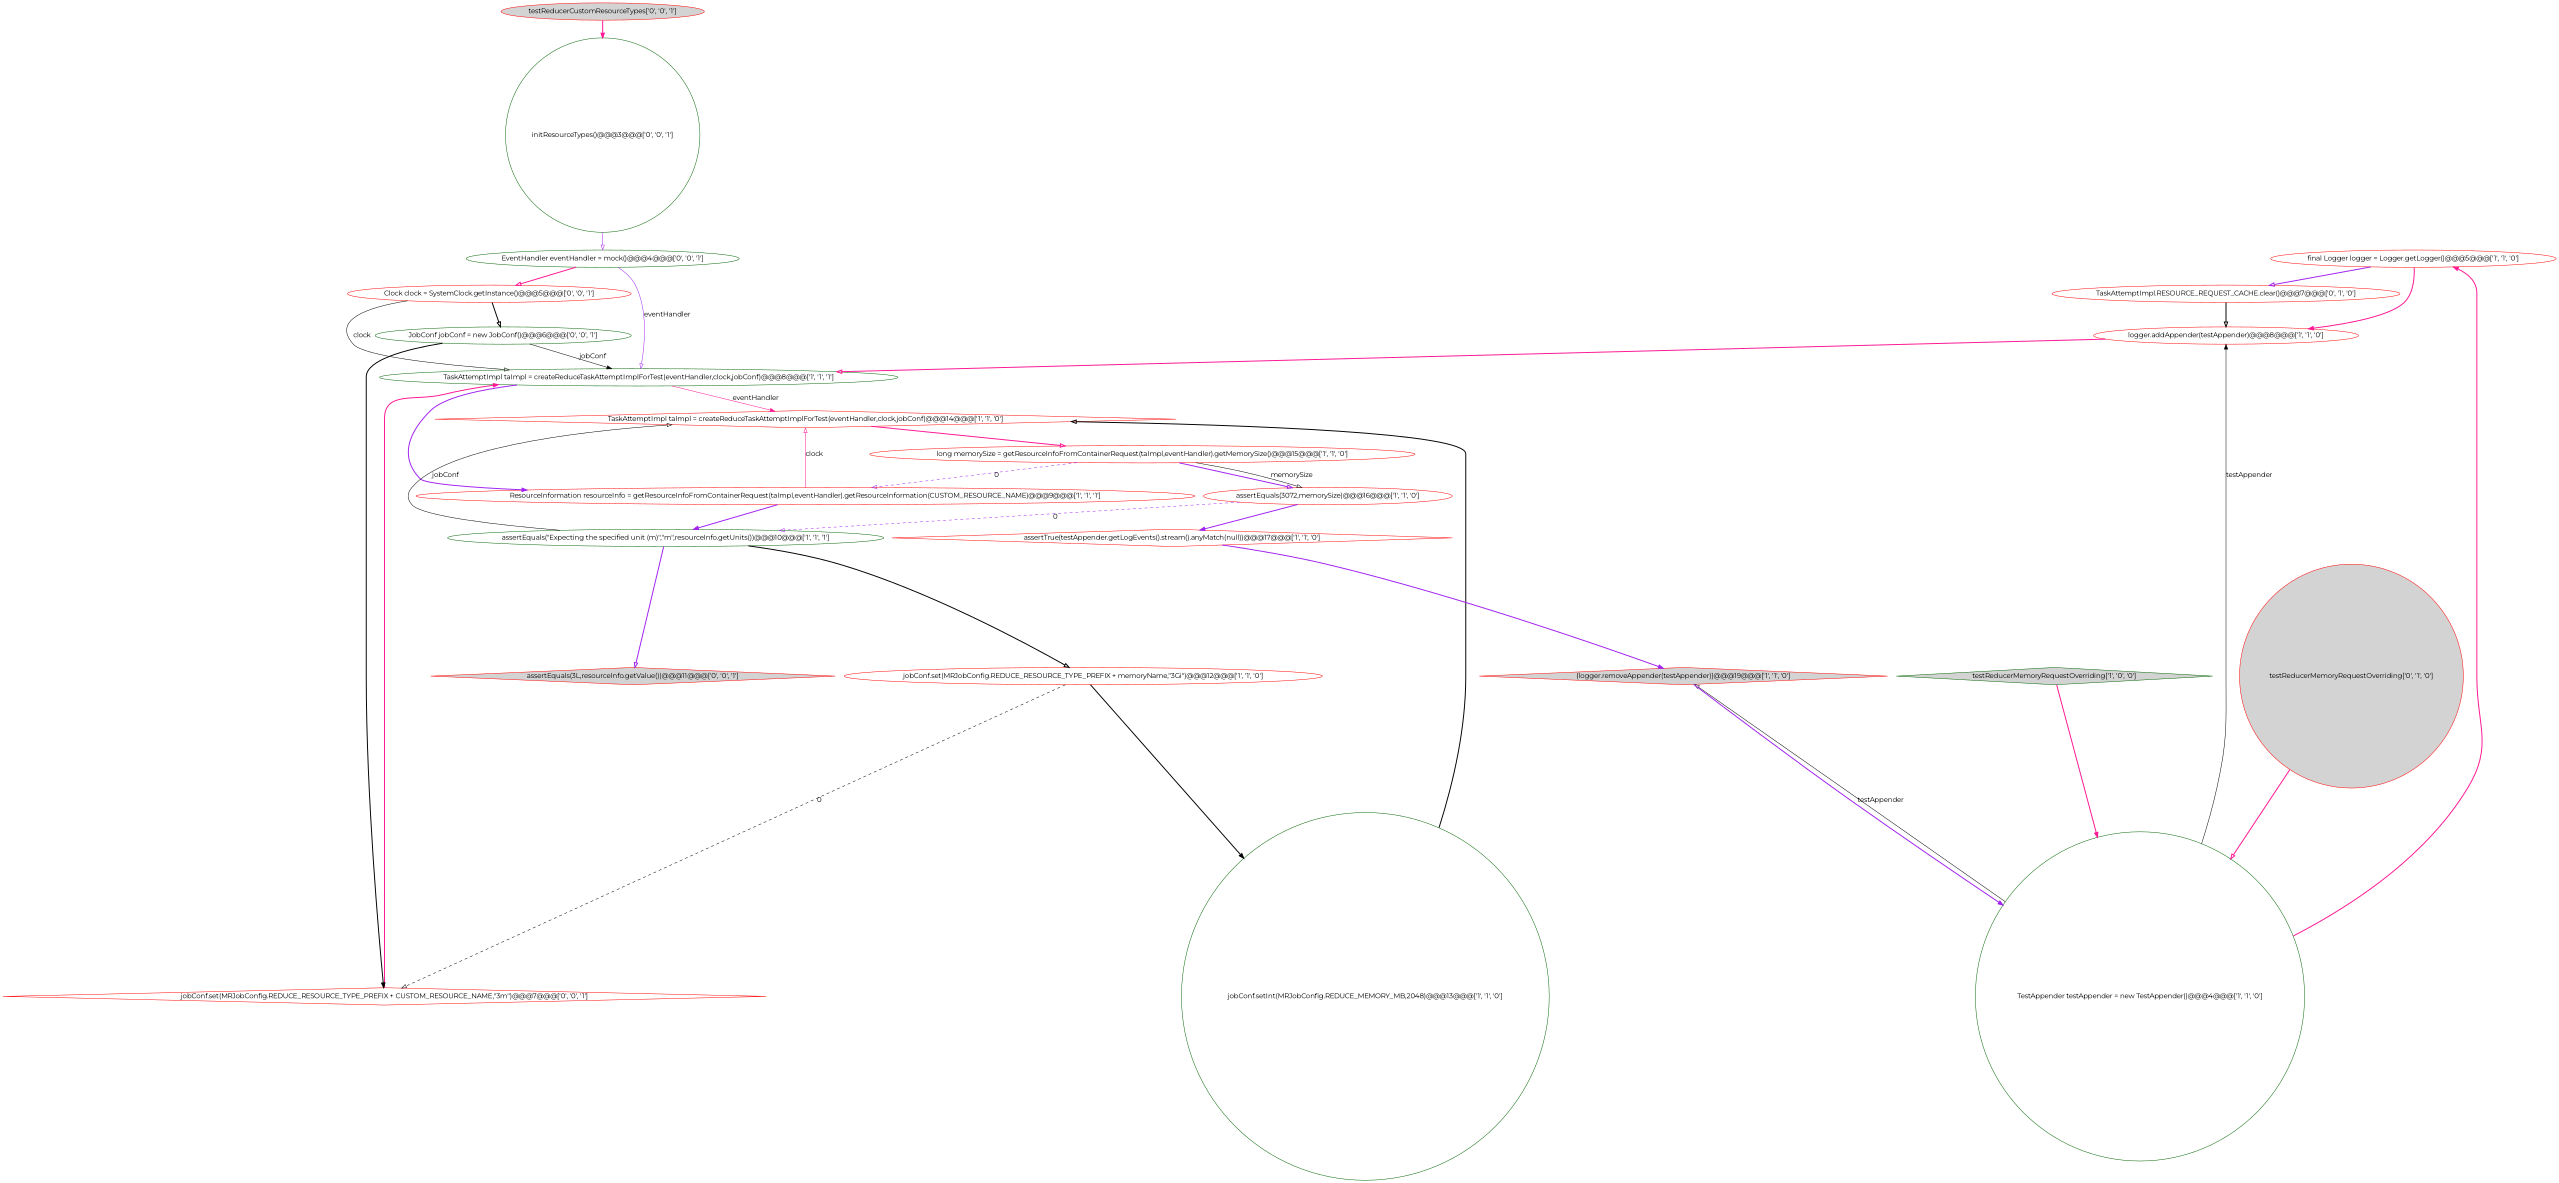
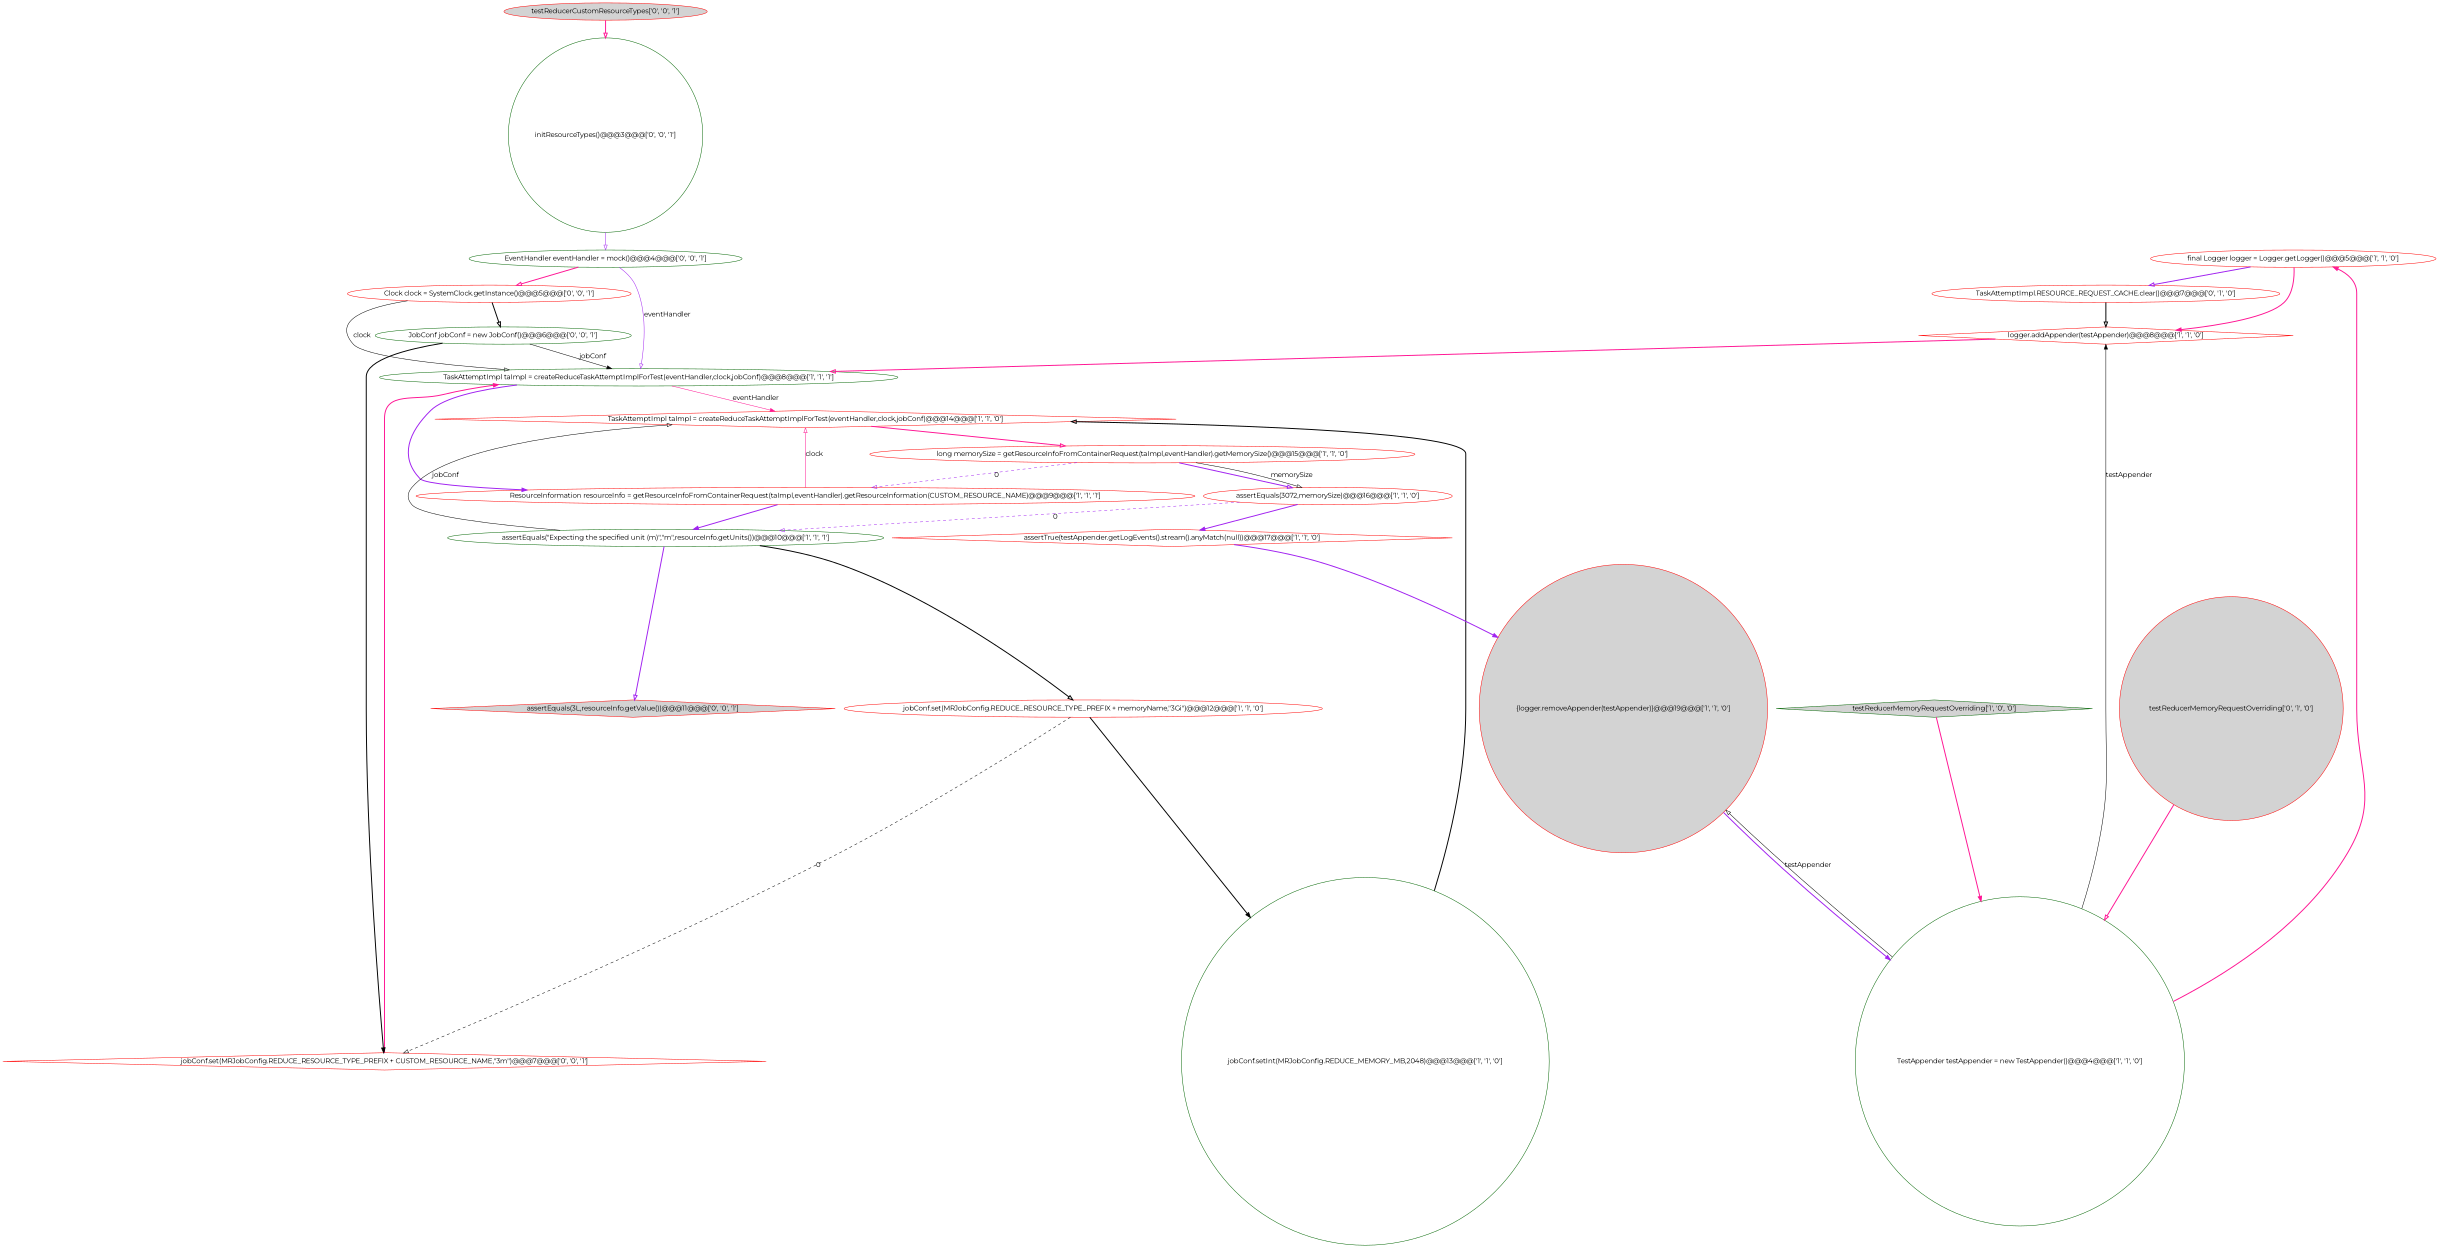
edge "testReducerCustomResourceTypes['0', '0', '1']" -> "initResourceTypes()@@@3@@@['0', '0', '1']": arrowhead normal -> onormal
node "logger.addAppender(testAppender)@@@8@@@['1', '1', '0']": shape ellipse -> diamond
node "{logger.removeAppender(testAppender)}@@@19@@@['1', '1', '0']": shape diamond -> circle
